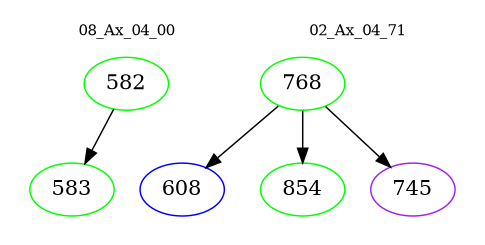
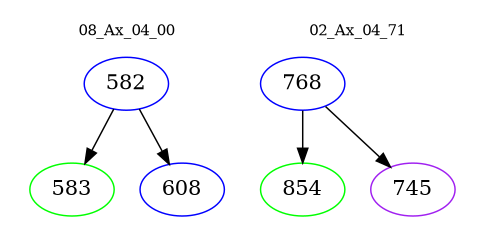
node "582": color green -> blue
node "768": color green -> blue
edge "768" -> "608": now "582" -> "608"
